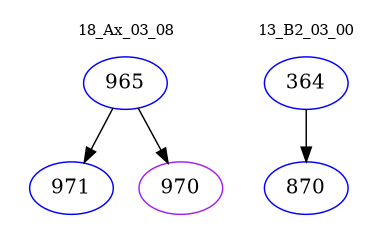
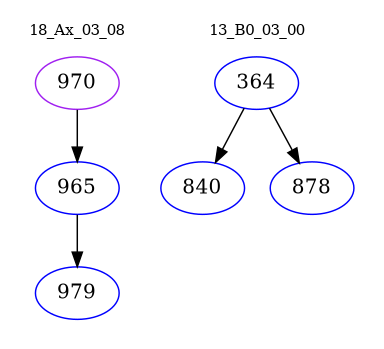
cluster "13_B2_03_00": label "13_B2_03_00" -> "13_B0_03_00"
edge "965" -> "970": reversed
node "971": label "971" -> "979"
node "870": label "870" -> "840"
node "878": added
